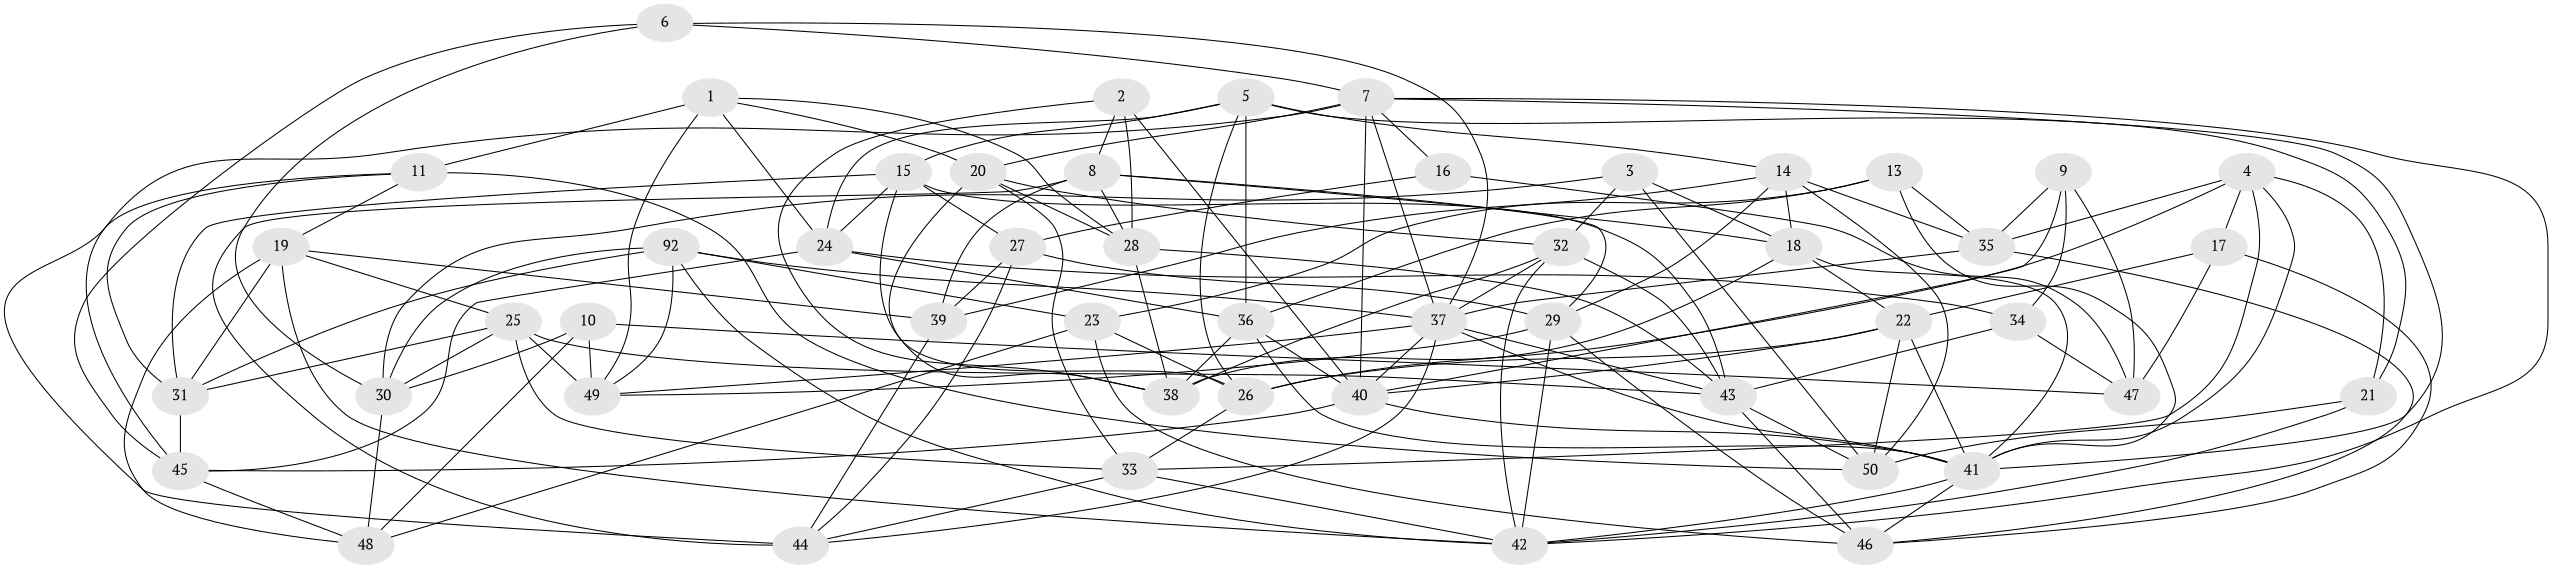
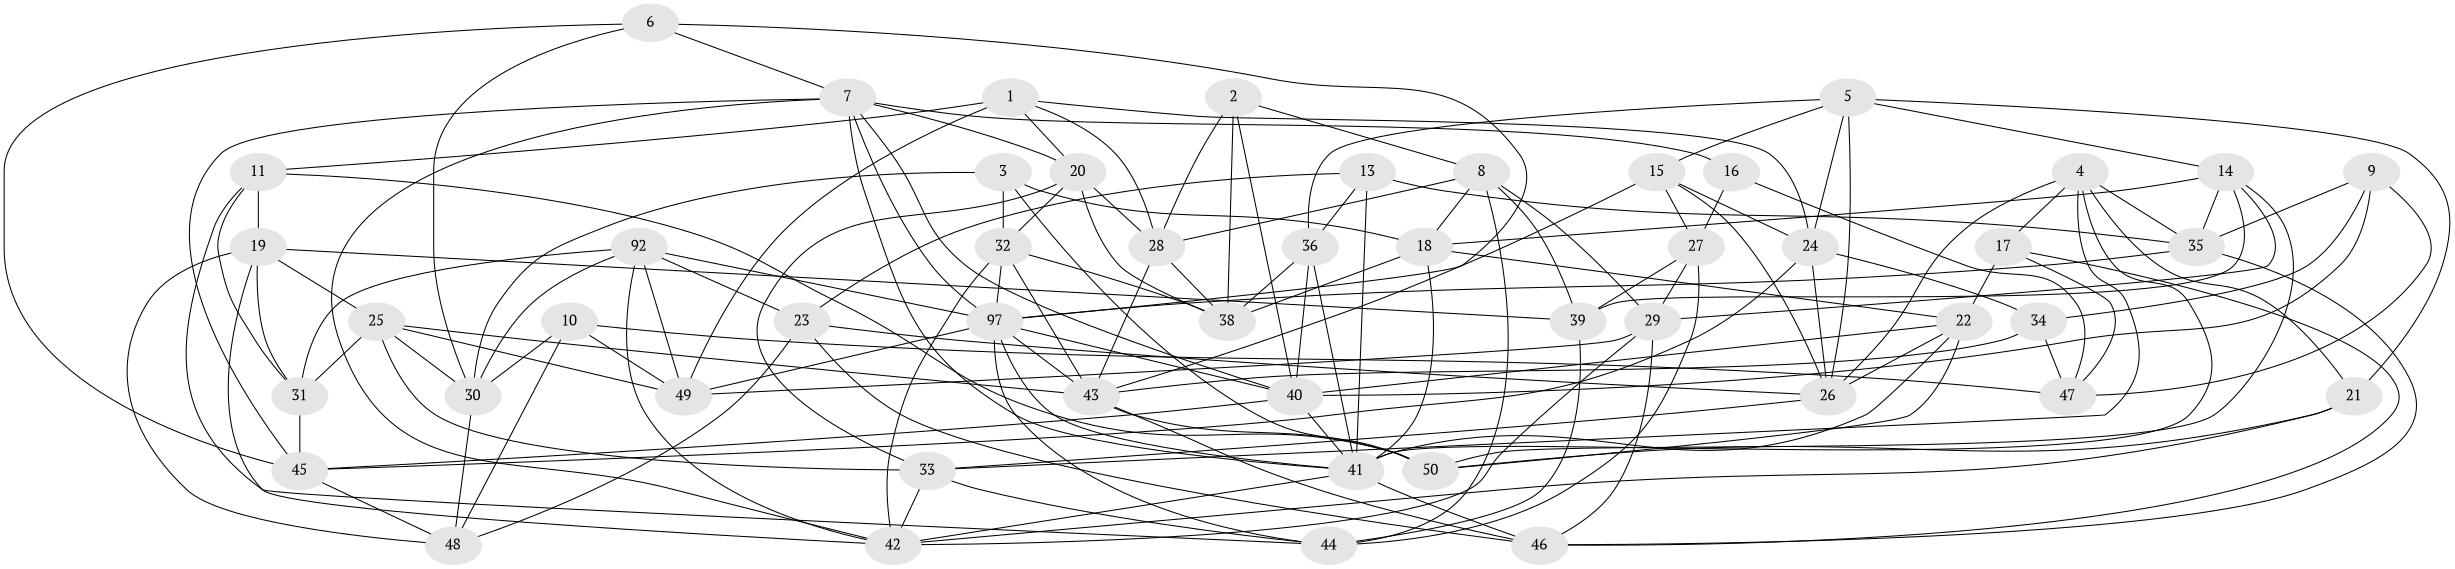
edge "15" -- "31": removed
edge "24" -- "36": now "24" -- "26"
node "37": label "37" -> "97"
